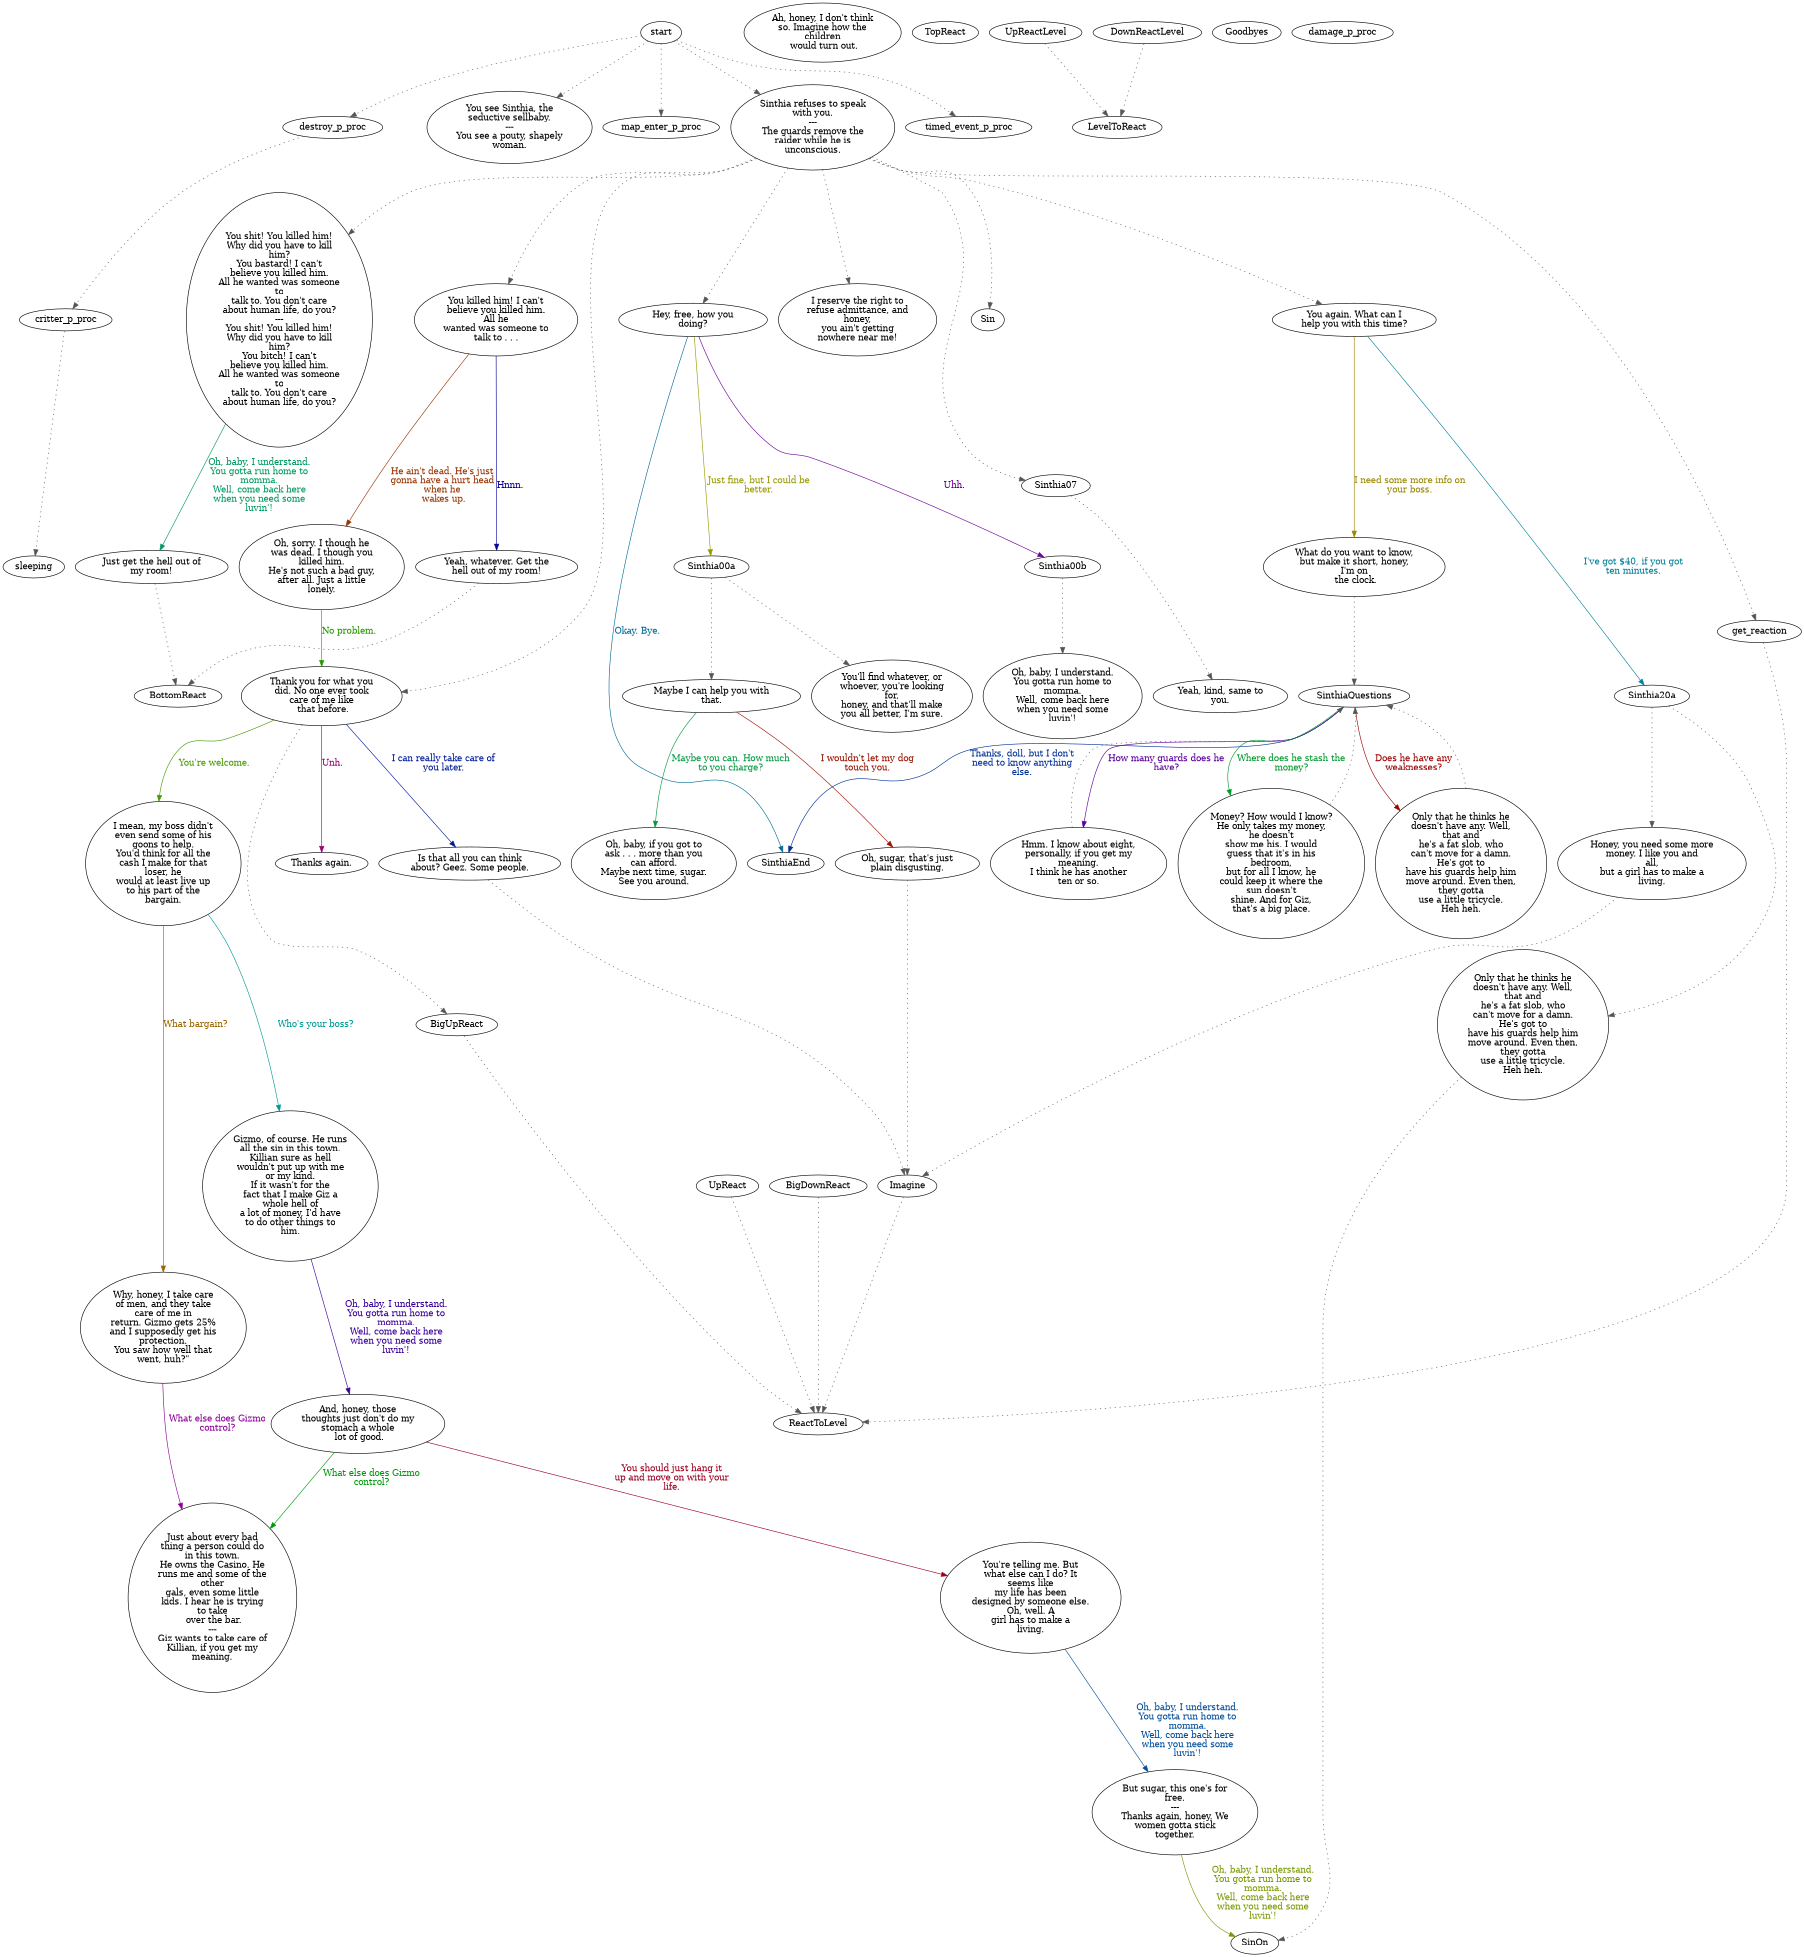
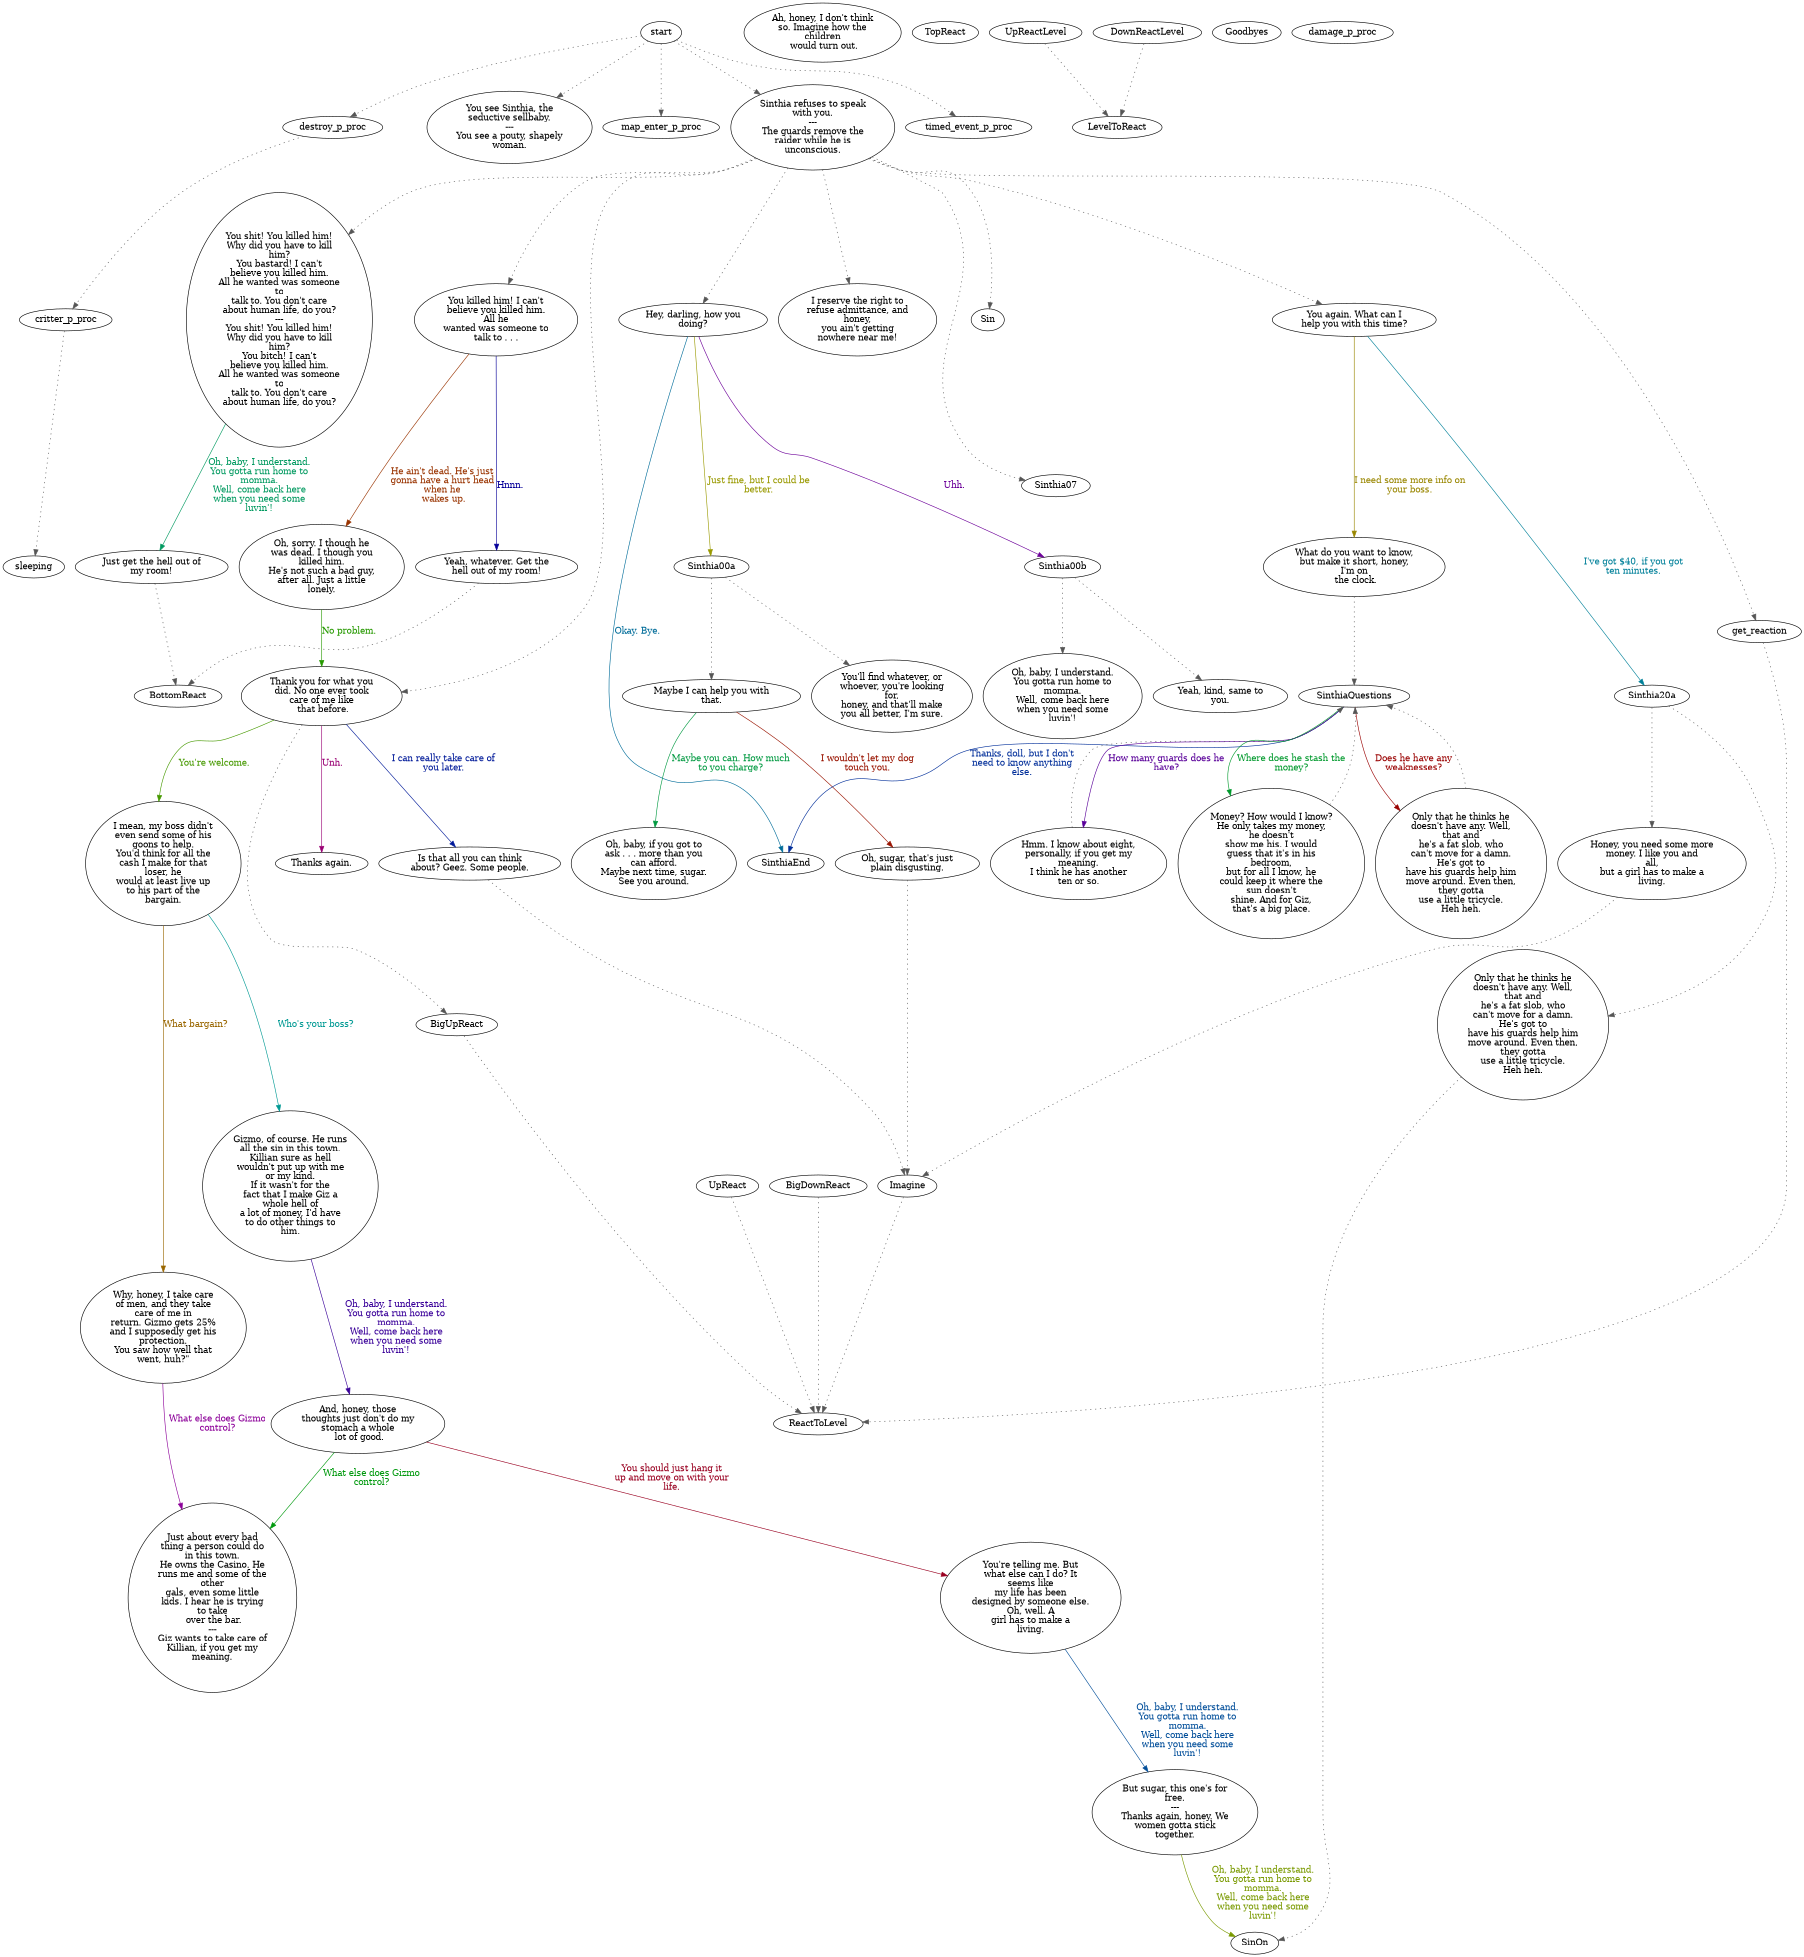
node "Hey, free, how you doing?": label "Hey, free, how you doing?" -> "Hey, darling, how you doing?"
edge "Sinthia07" -> "Yeah, kind, same to you.": now "Sinthia00b" -> "Yeah, kind, same to you."
